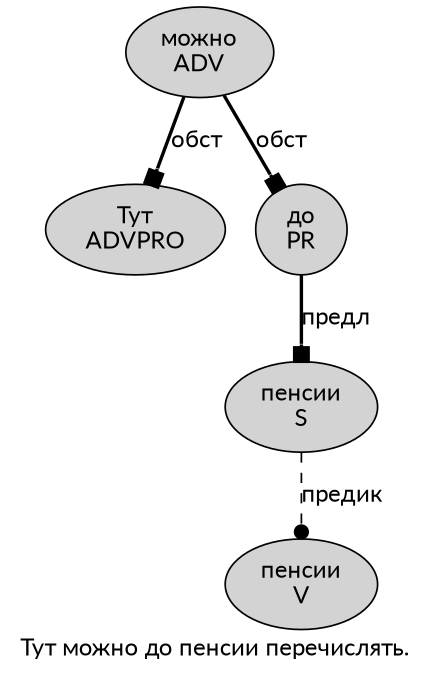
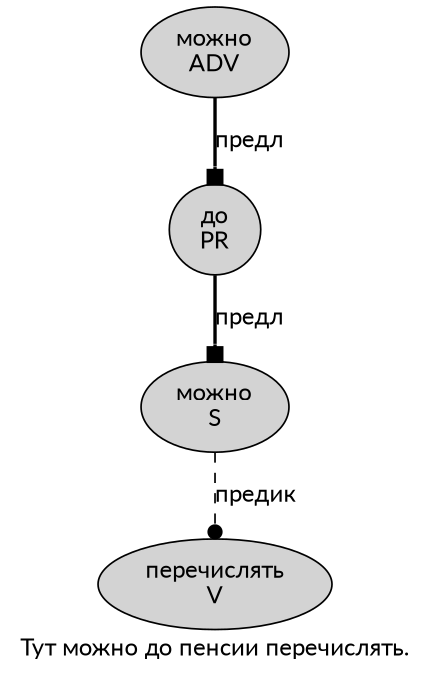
edge "можно ADV" -> "до PR": label "обст" -> "предл"
node "Тут ADVPRO": removed
node "пенсии S": label "пенсии S" -> "можно S"
node "пенсии V": label "пенсии V" -> "перечислять V"
